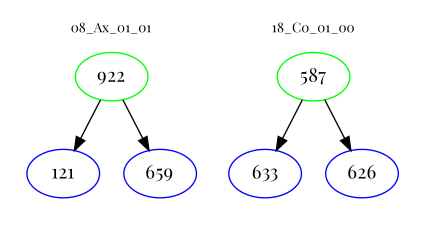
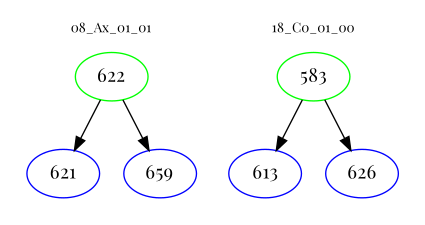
node "922": label "922" -> "622"
node "587": label "587" -> "583"
node "121": label "121" -> "621"
node "633": label "633" -> "613"
